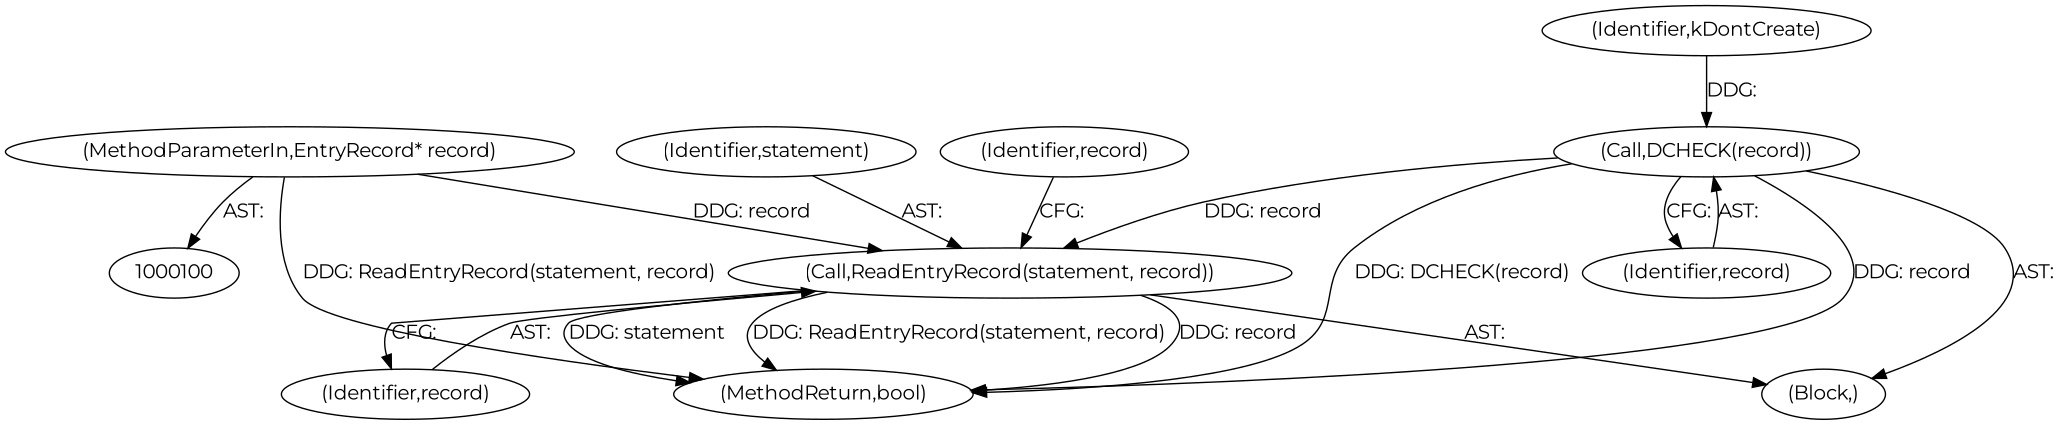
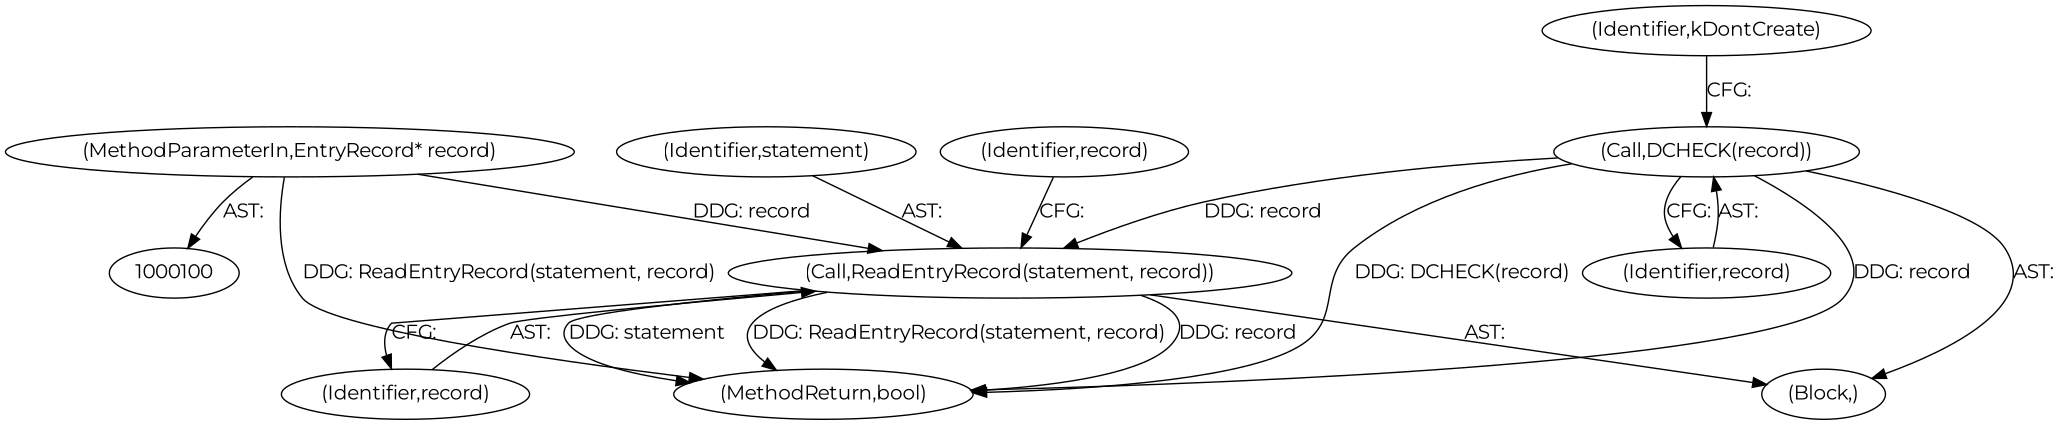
edge "(Identifier,kDontCreate)" -> "(Call,DCHECK(record))": label "DDG: " -> "CFG: "
